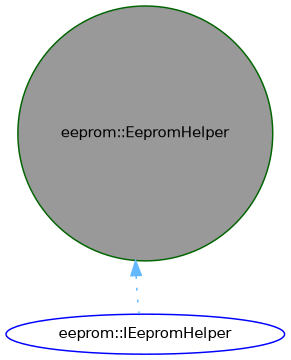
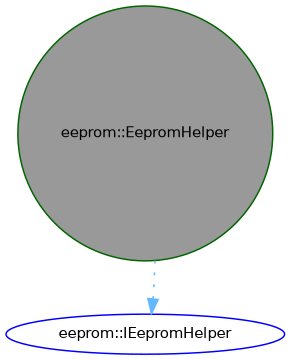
edge "eeprom::IEepromHelper" -> "eeprom::EepromHelper": reversed
